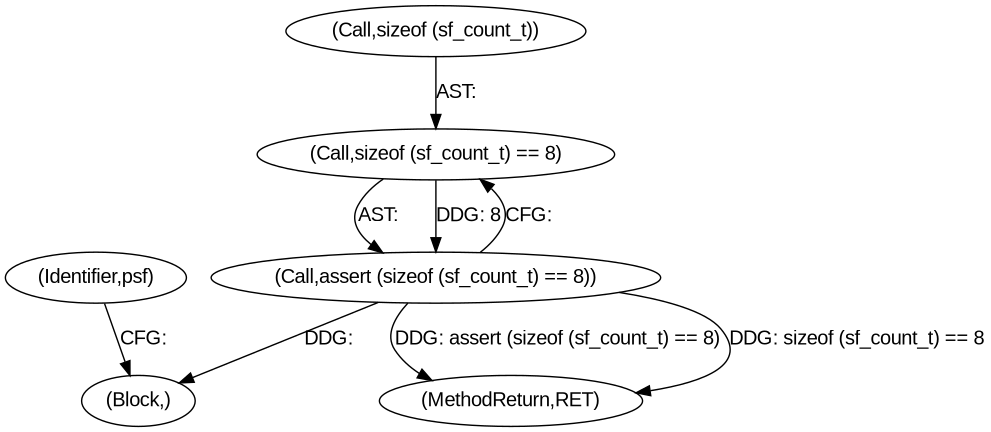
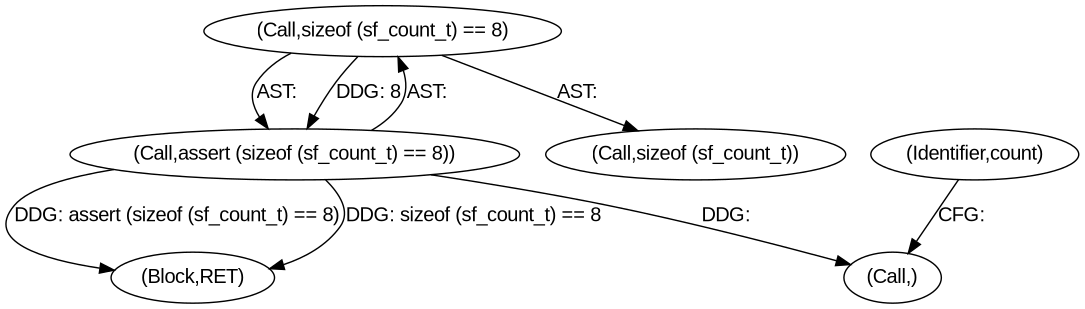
edge "(Call,sizeof (sf_count_t))" -> "(Call,sizeof (sf_count_t) == 8)": reversed
edge "(Call,assert (sizeof (sf_count_t) == 8))" -> "(Call,sizeof (sf_count_t) == 8)": label "CFG: " -> "AST: "
node "(Identifier,psf)": label "(Identifier,psf)" -> "(Identifier,count)"
node "(Block,)": label "(Block,)" -> "(Call,)"
node "(MethodReturn,RET)": label "(MethodReturn,RET)" -> "(Block,RET)"
